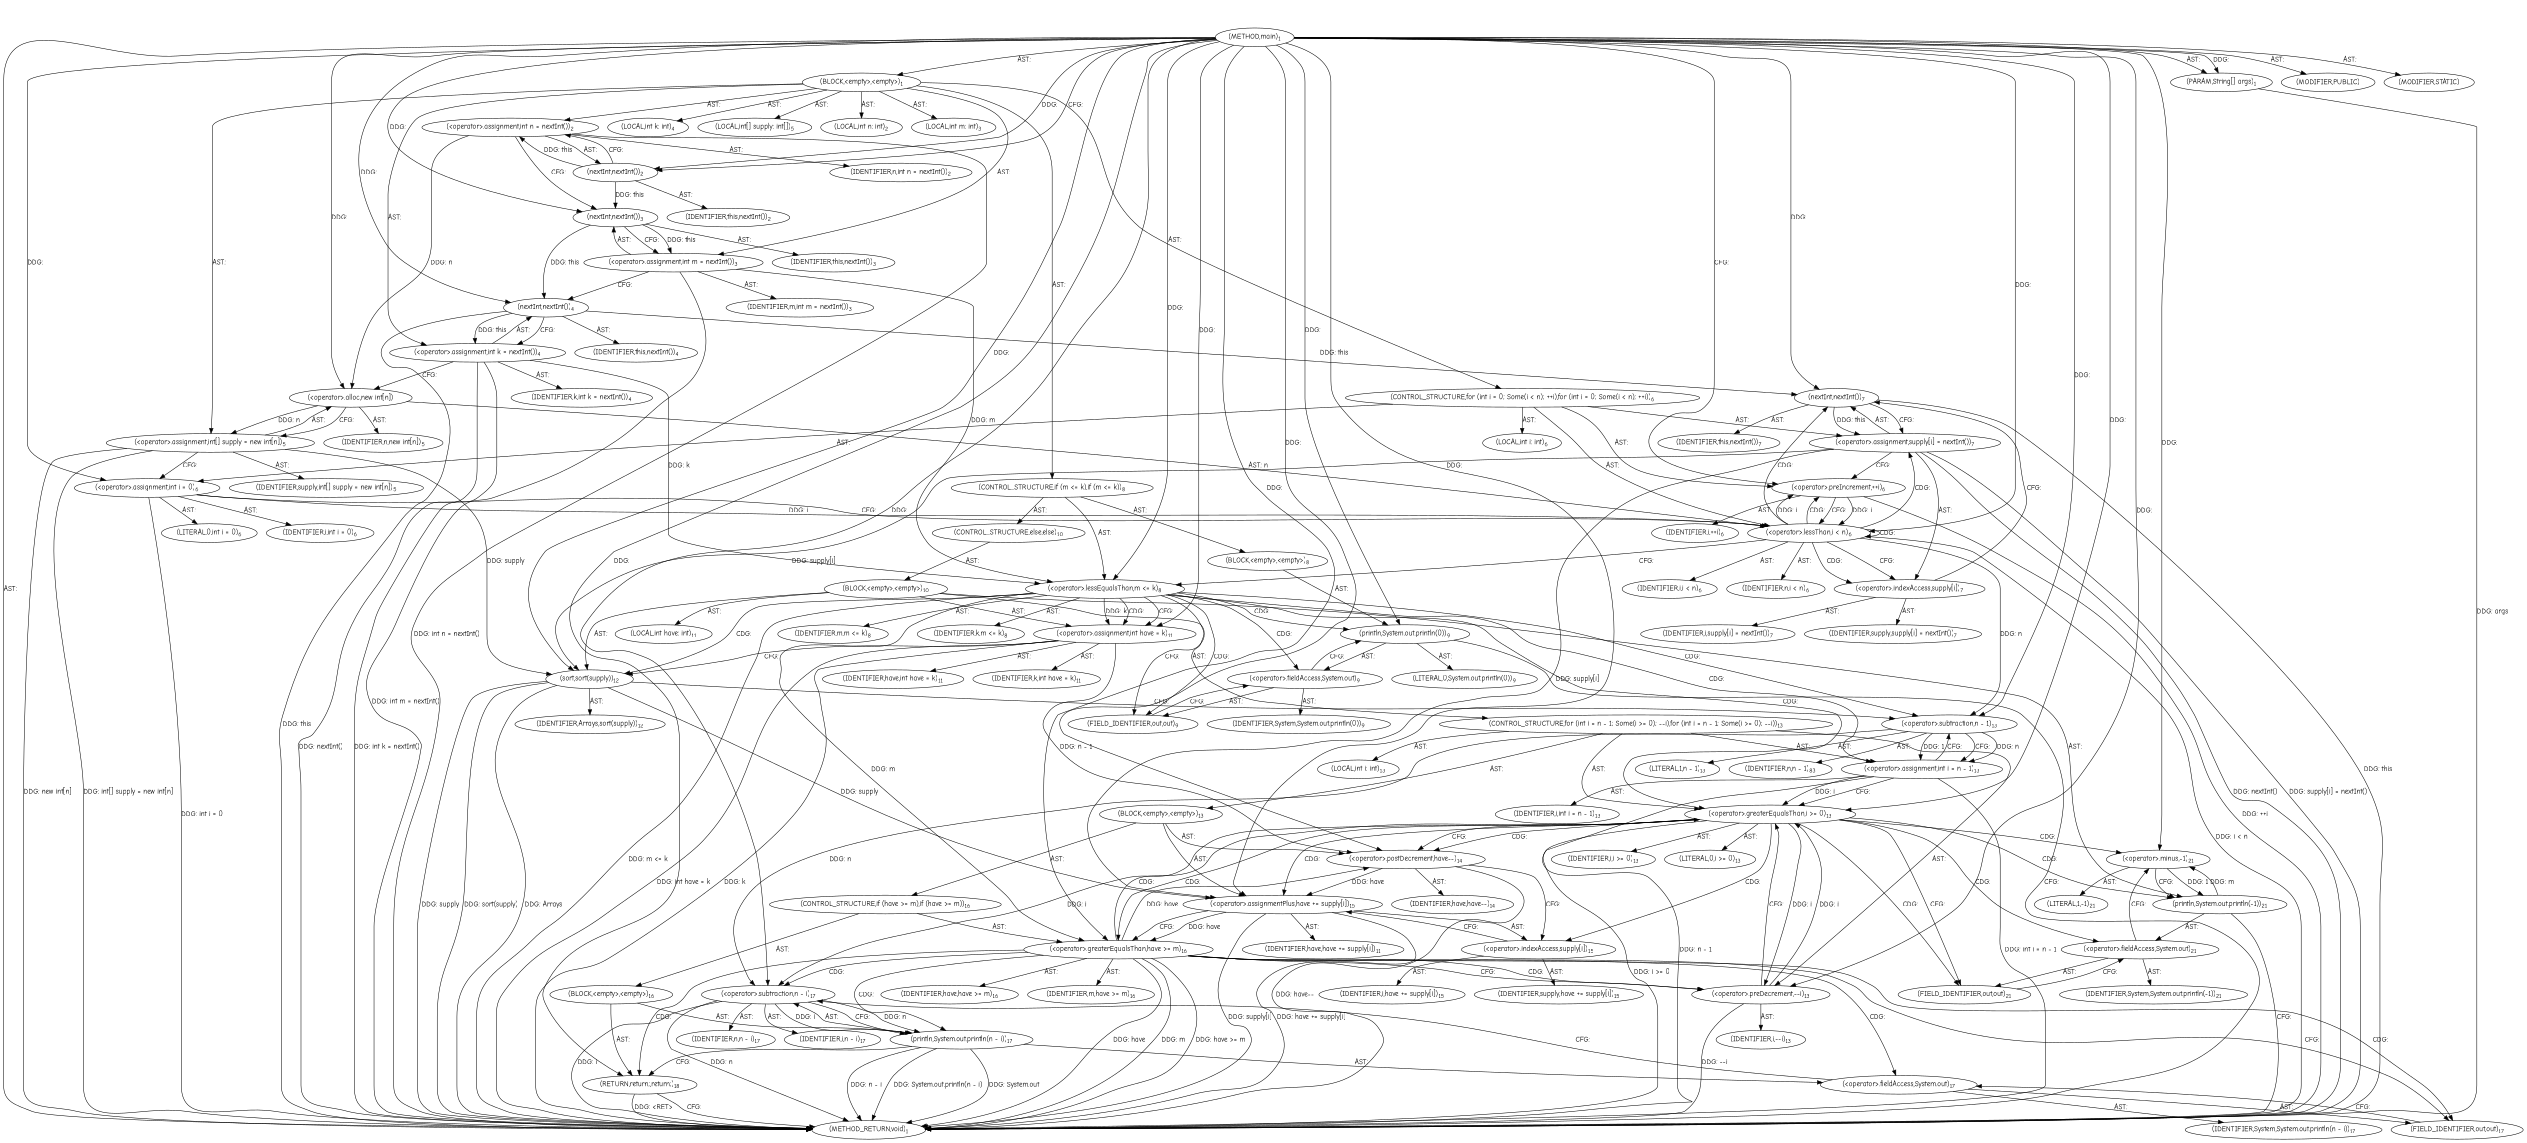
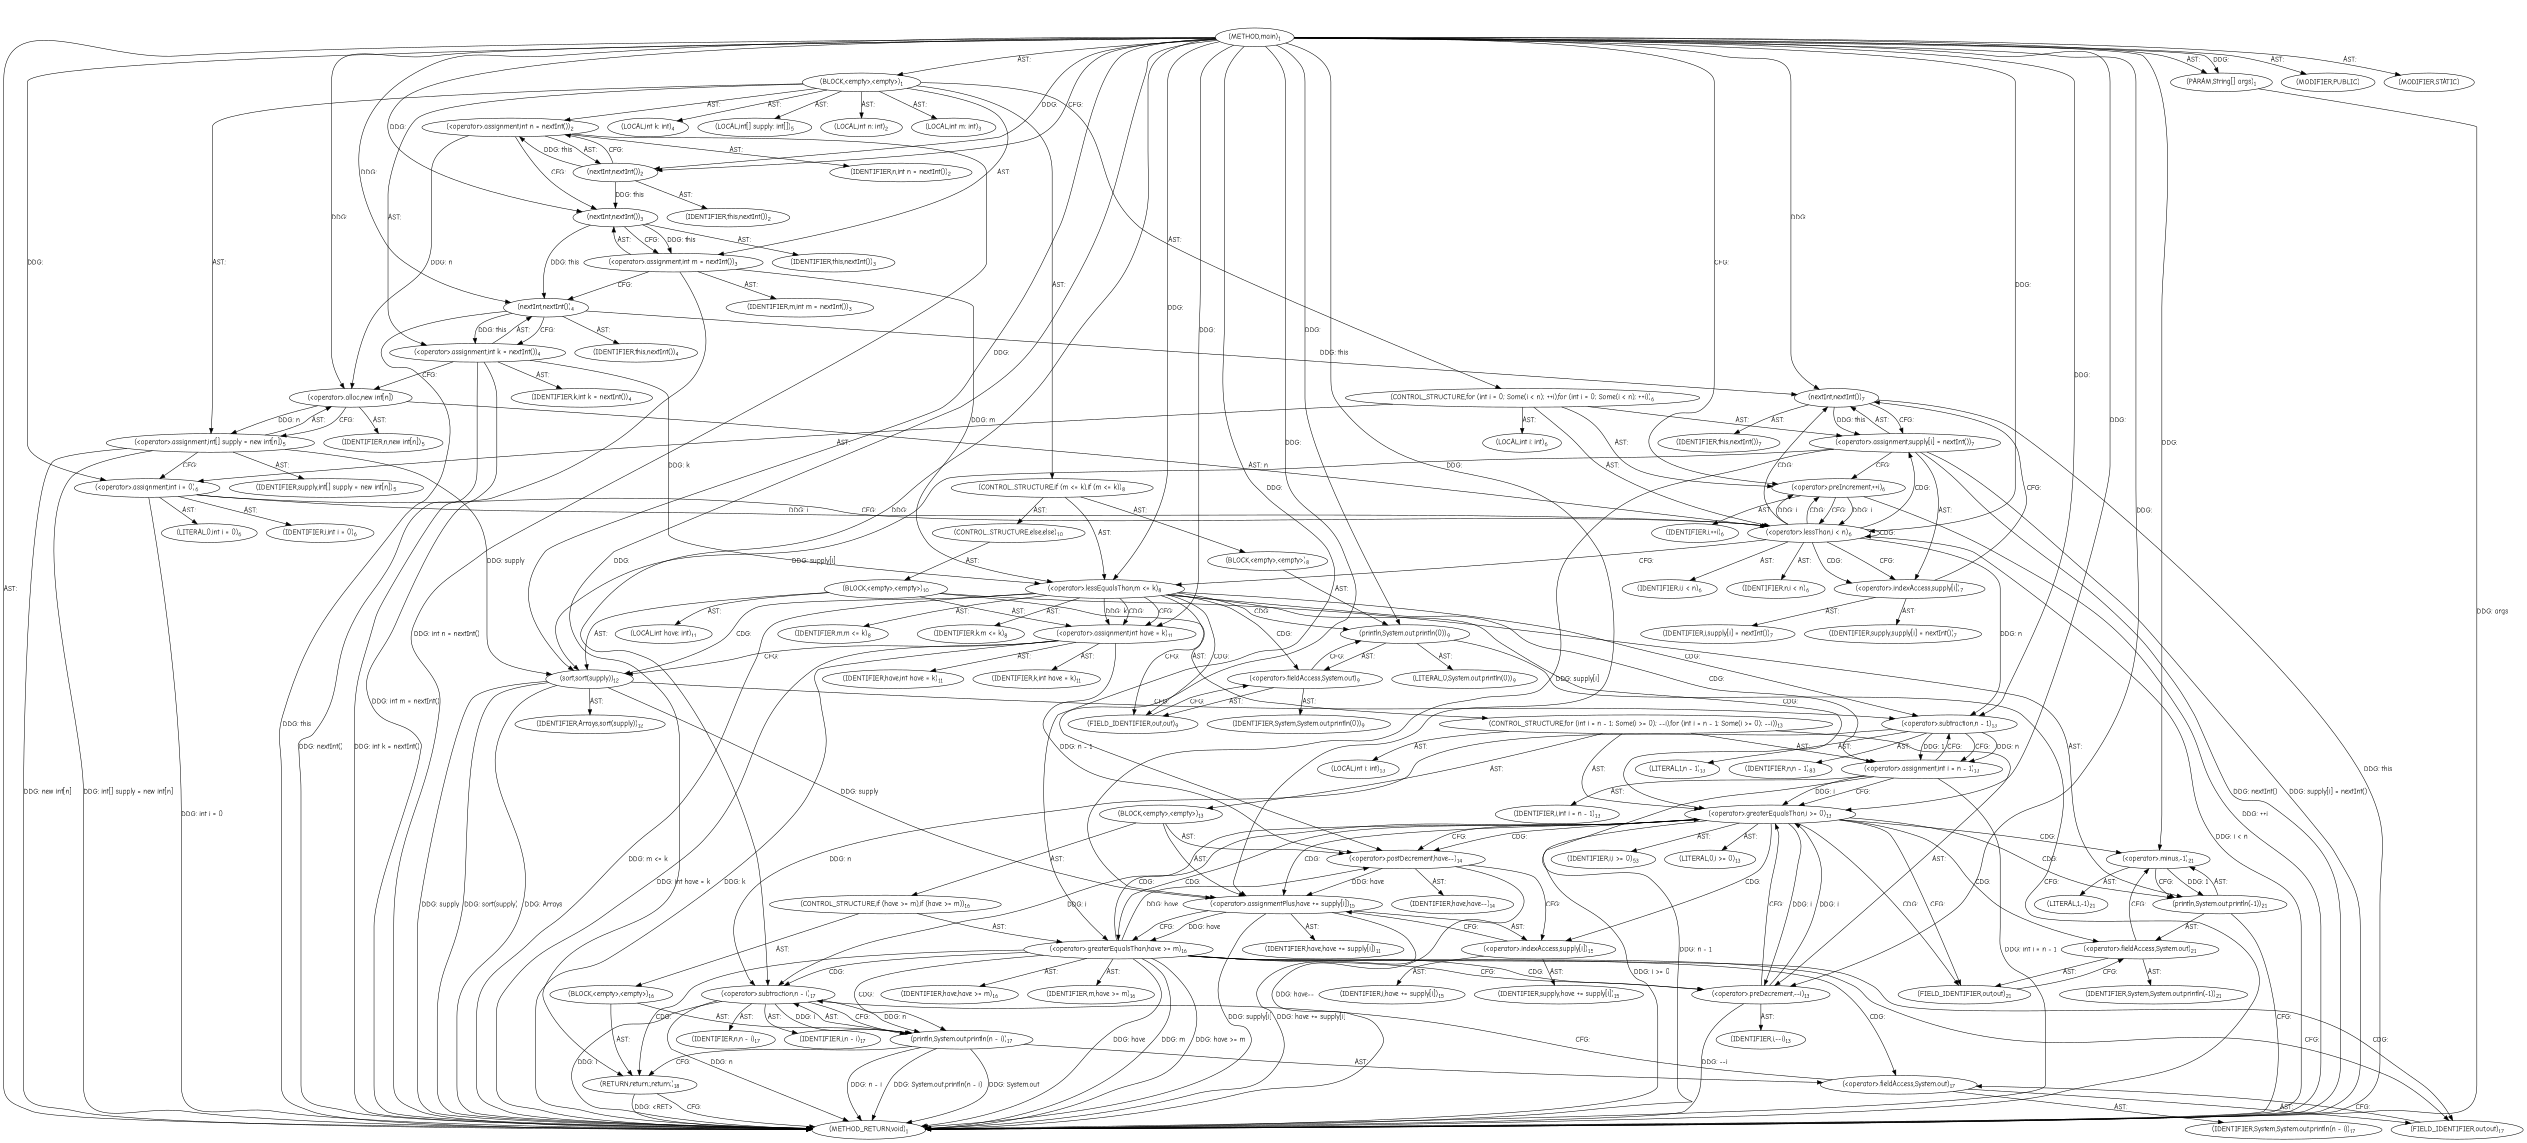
edge "(<operator>.lessEqualsThan,m <= k)" -> "(<operator>.greaterEqualsThan,have >= m)": removed, label "DDG: m"
node "(IDENTIFIER,i,i >= 0)": text "13" -> "53"
edge "(println,System.out.println(-1))" -> "(<operator>.minus,-1)": label "DDG: m" -> "AST: "
